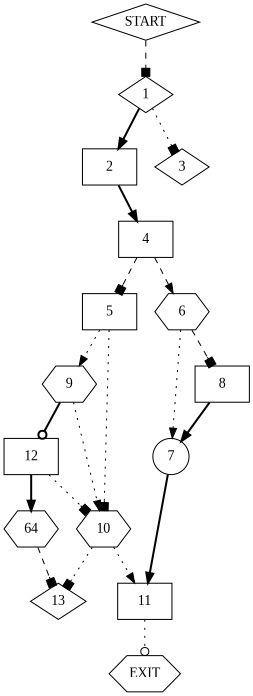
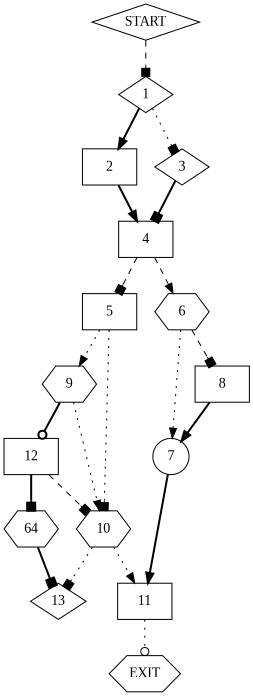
edge "3" -> "4": added
edge "12" -> "64": arrowhead normal -> box
edge "12" -> "10": style dotted -> dashed
edge "64" -> "13": style dashed -> bold
